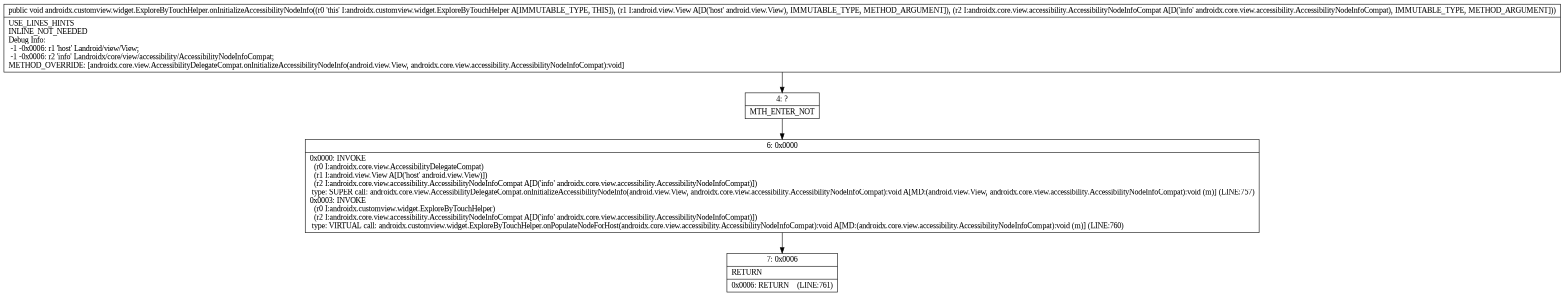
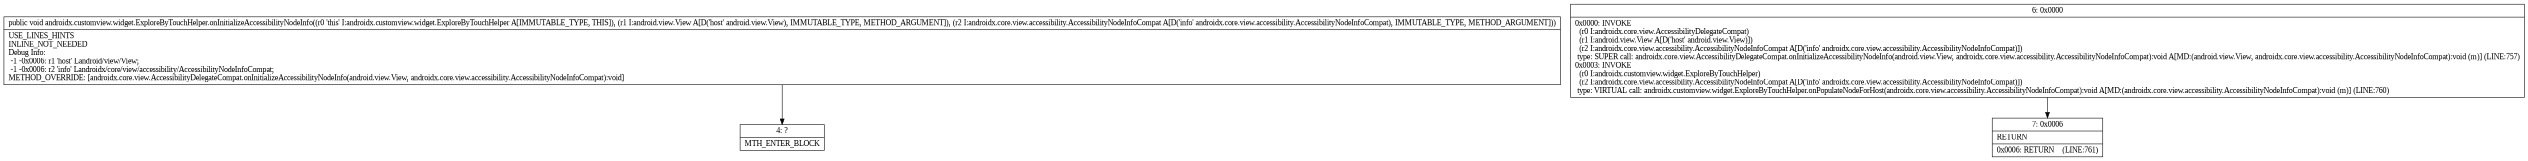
node "4: ?": text "MTH_ENTER_NOT" -> "MTH_ENTER_BLOCK"
edge "4: ?" -> "6: 0x0000": removed
